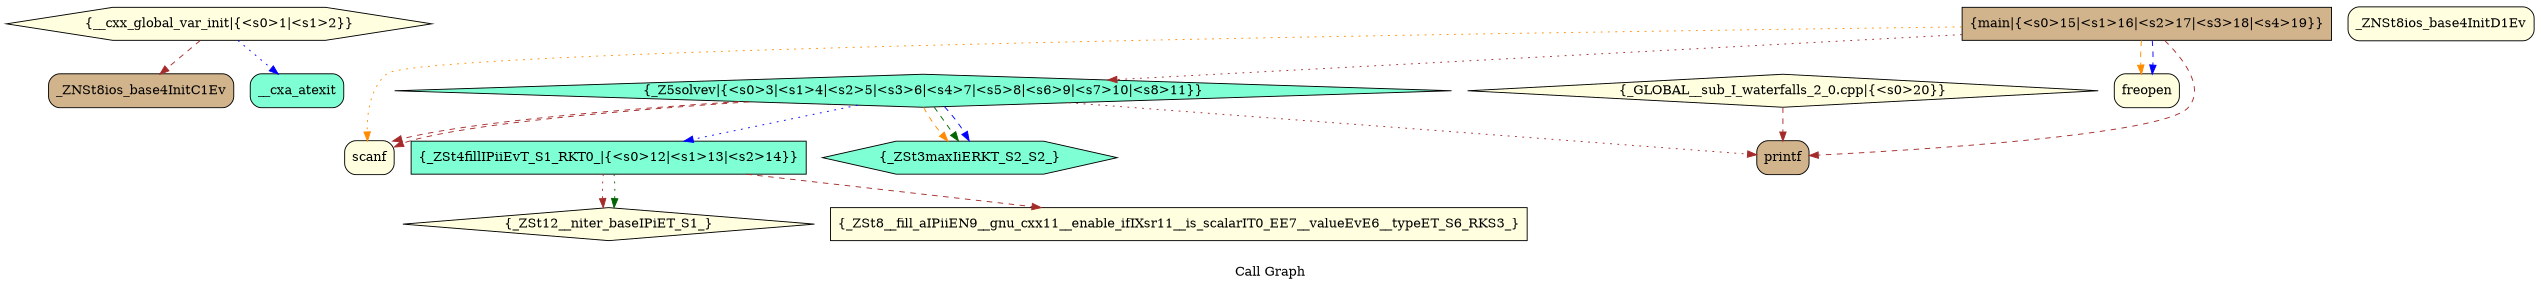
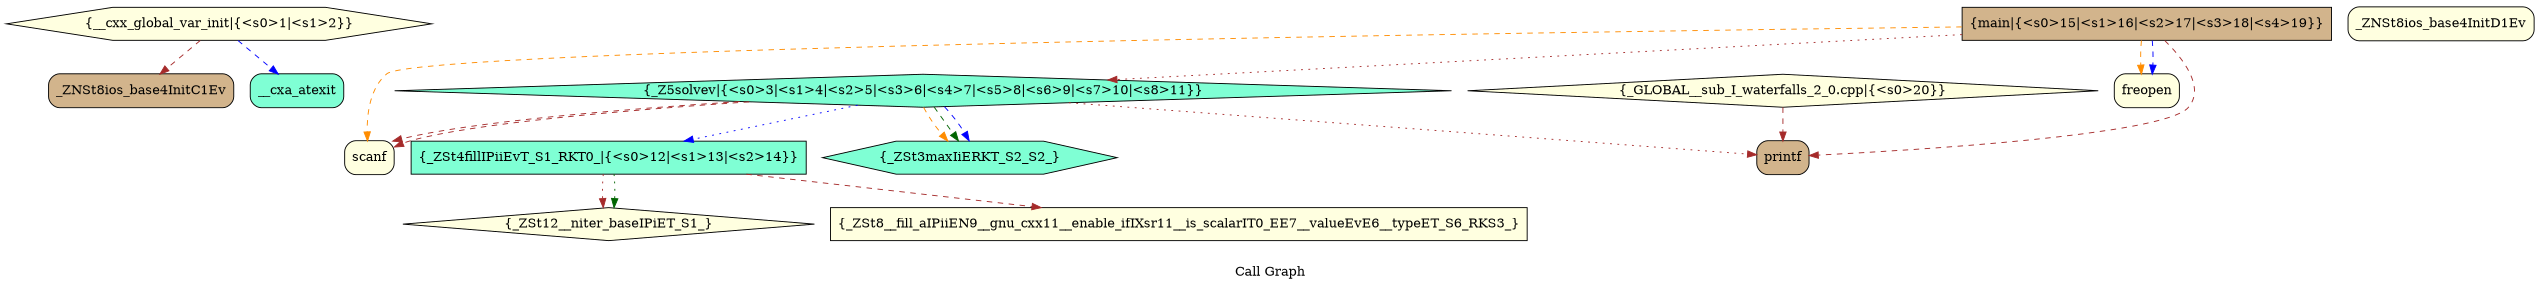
edge "{main|{<s0>15|<s1>16|<s2>17|<s3>18|<s4>19}}" -> "scanf": style dotted -> dashed
edge "{__cxx_global_var_init|{<s0>1|<s1>2}}" -> "__cxa_atexit": style dotted -> dashed
